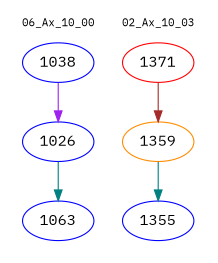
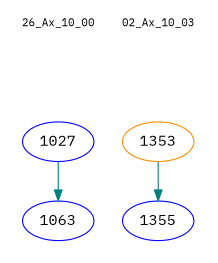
cluster "06_Ax_10_00": label "06_Ax_10_00" -> "26_Ax_10_00"
node "1038": removed
node "1371": removed
node "1026": label "1026" -> "1027"
node "1359": label "1359" -> "1353"
